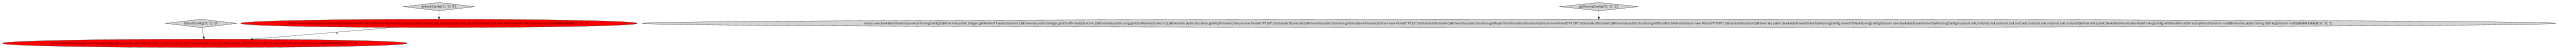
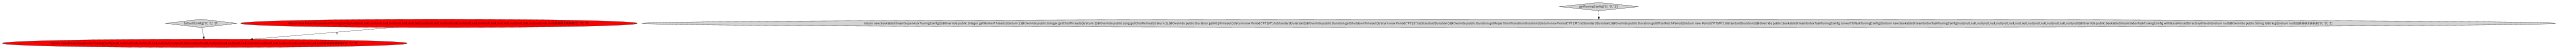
node "defaultConfig['1', '0', '0']": removed
